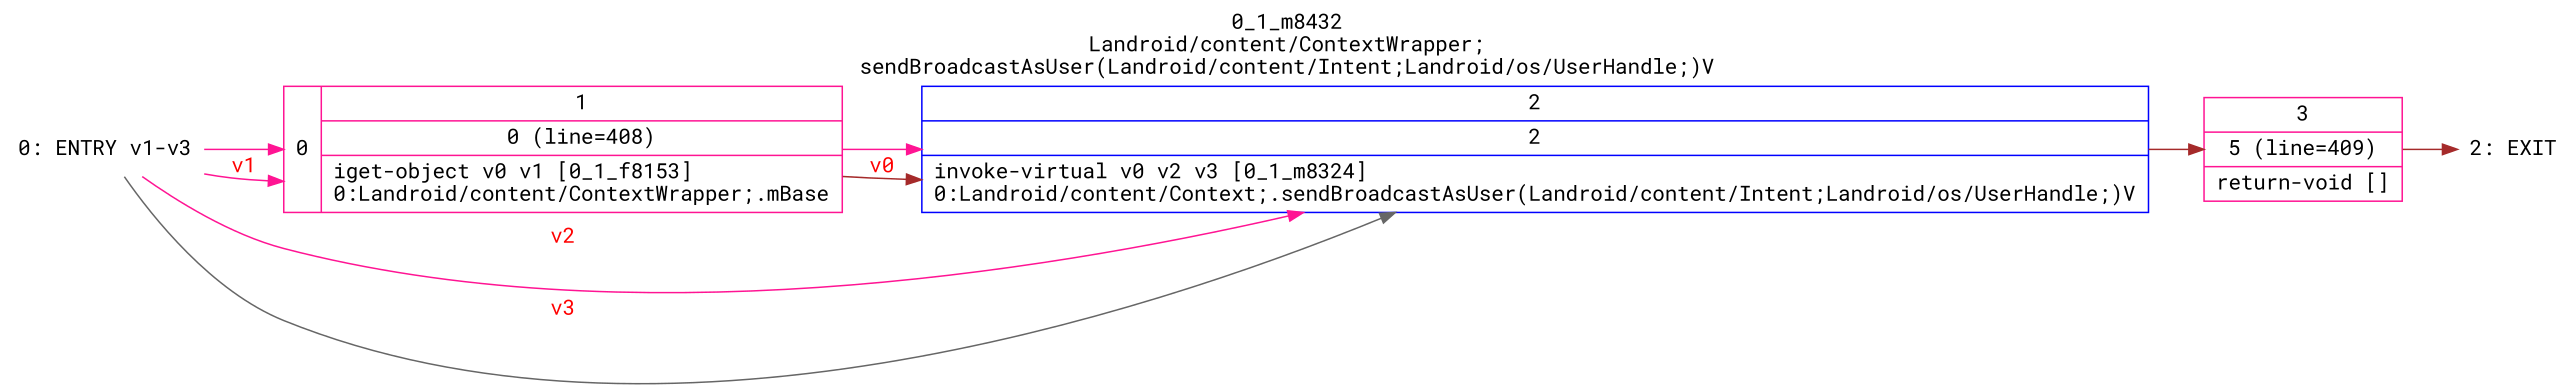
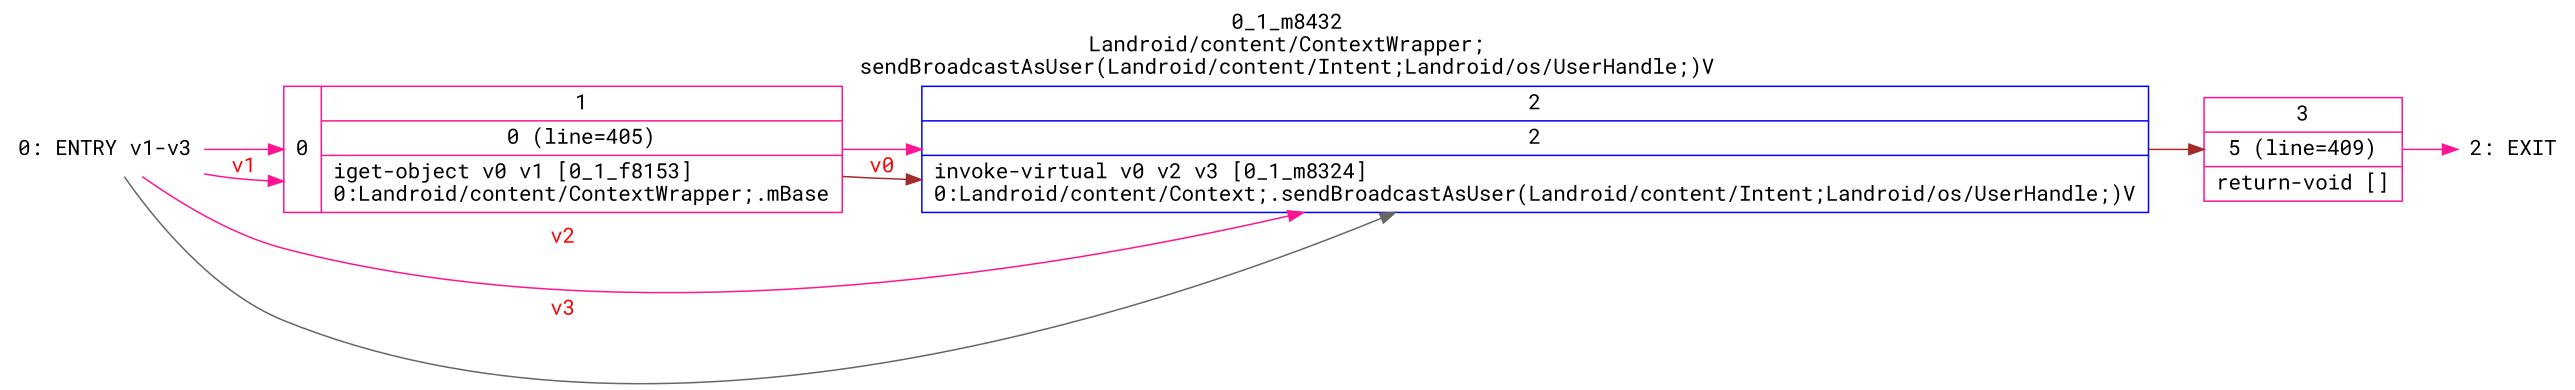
node "0": text "0 (line=408)" -> "0 (line=405)"
edge "3" -> "2: EXIT": color brown -> deeppink
